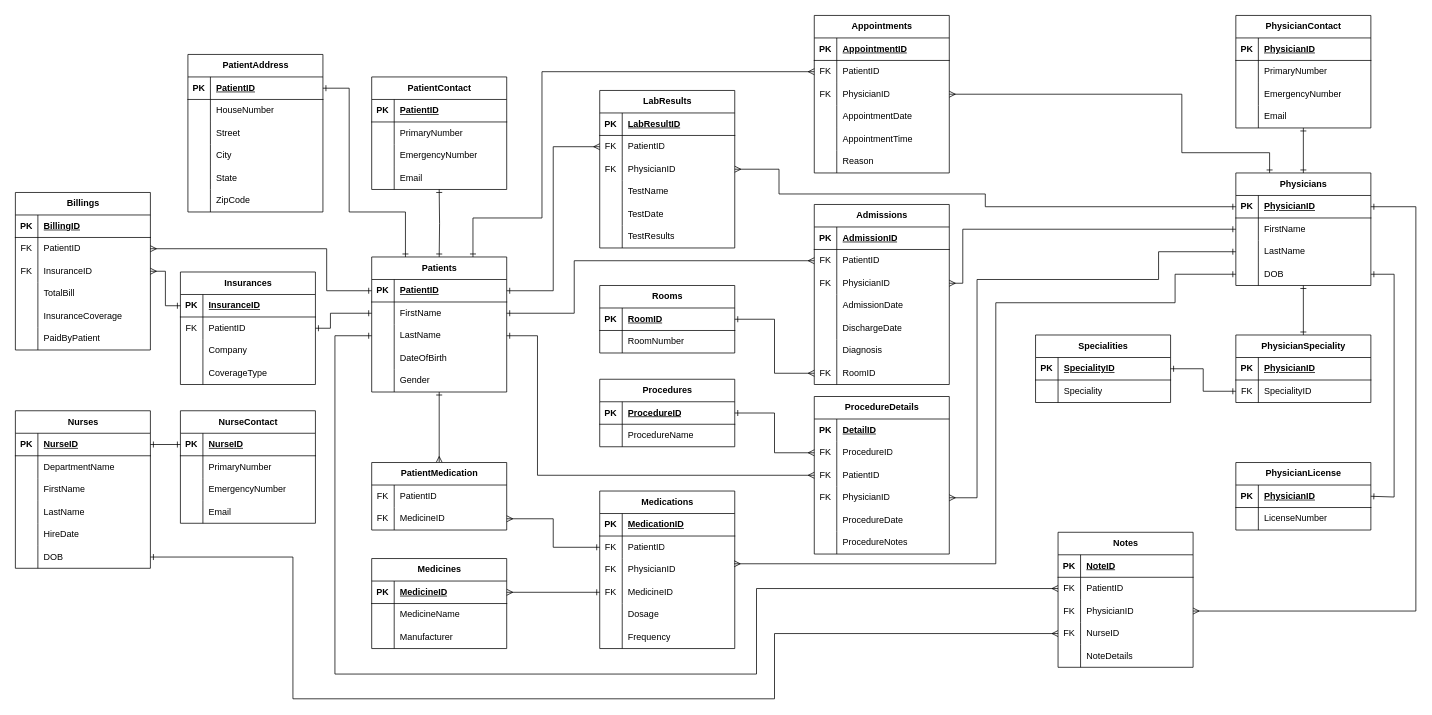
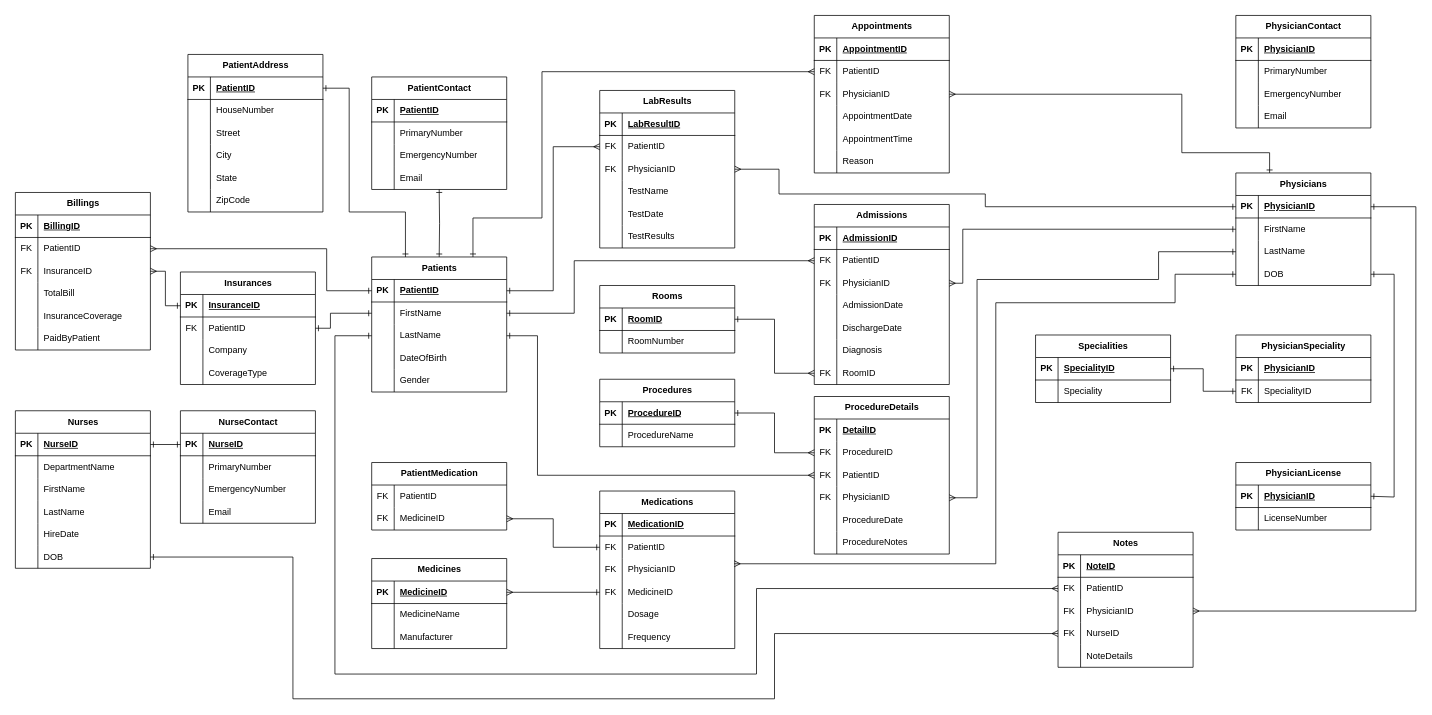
edge "PhysicianContact" -- "Physicians": removed
edge "Physicians" -- "PhysicianSpeciality": removed
edge "Patients" -- "PatientMedication": removed
